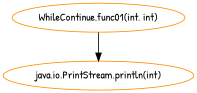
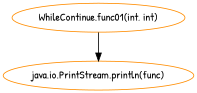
node "java.io.PrintStream.println(int)": label "java.io.PrintStream.println(int)" -> "java.io.PrintStream.println(func)"
